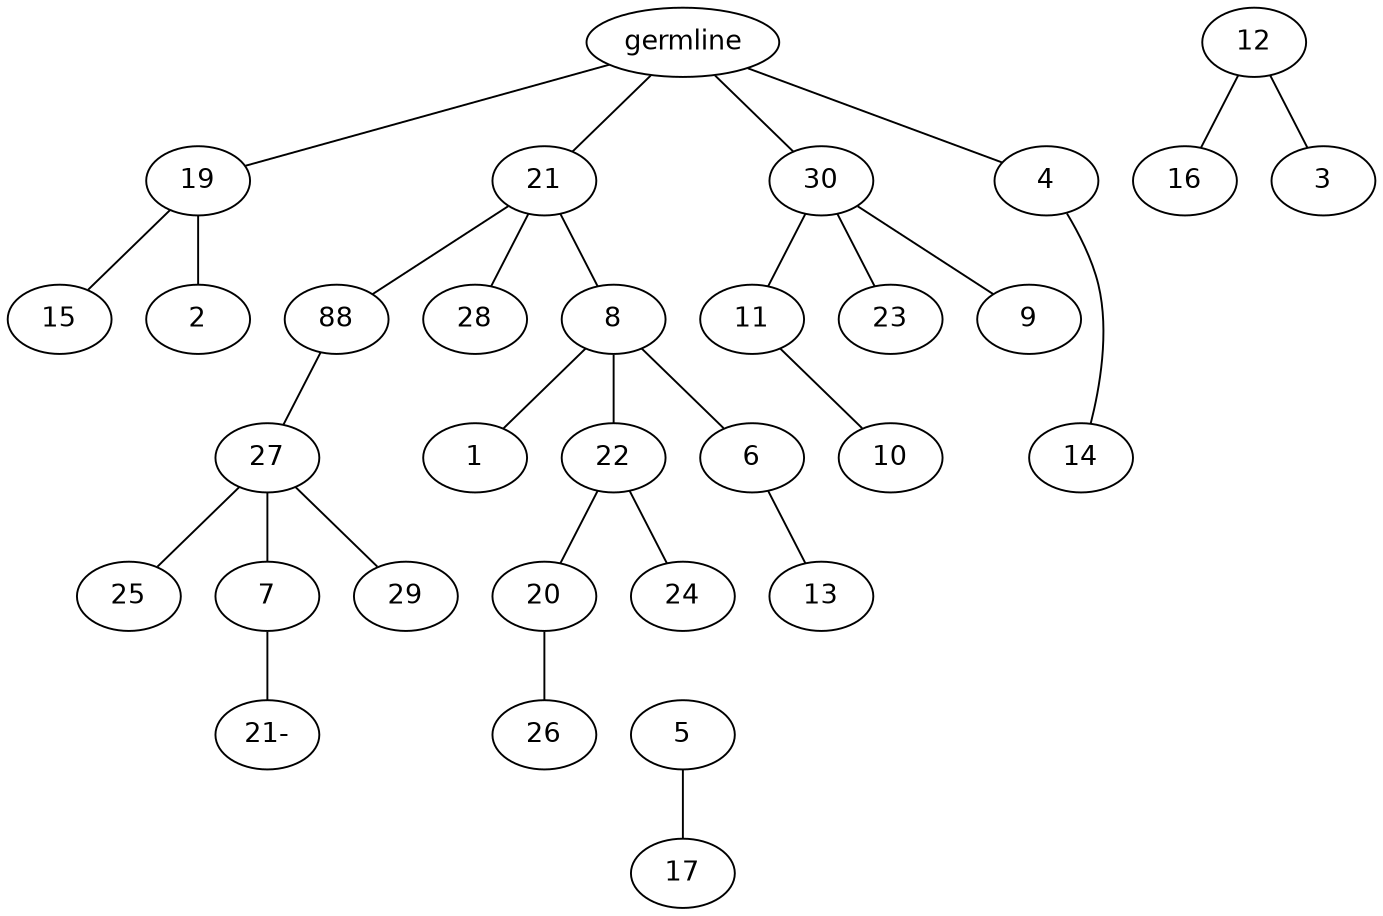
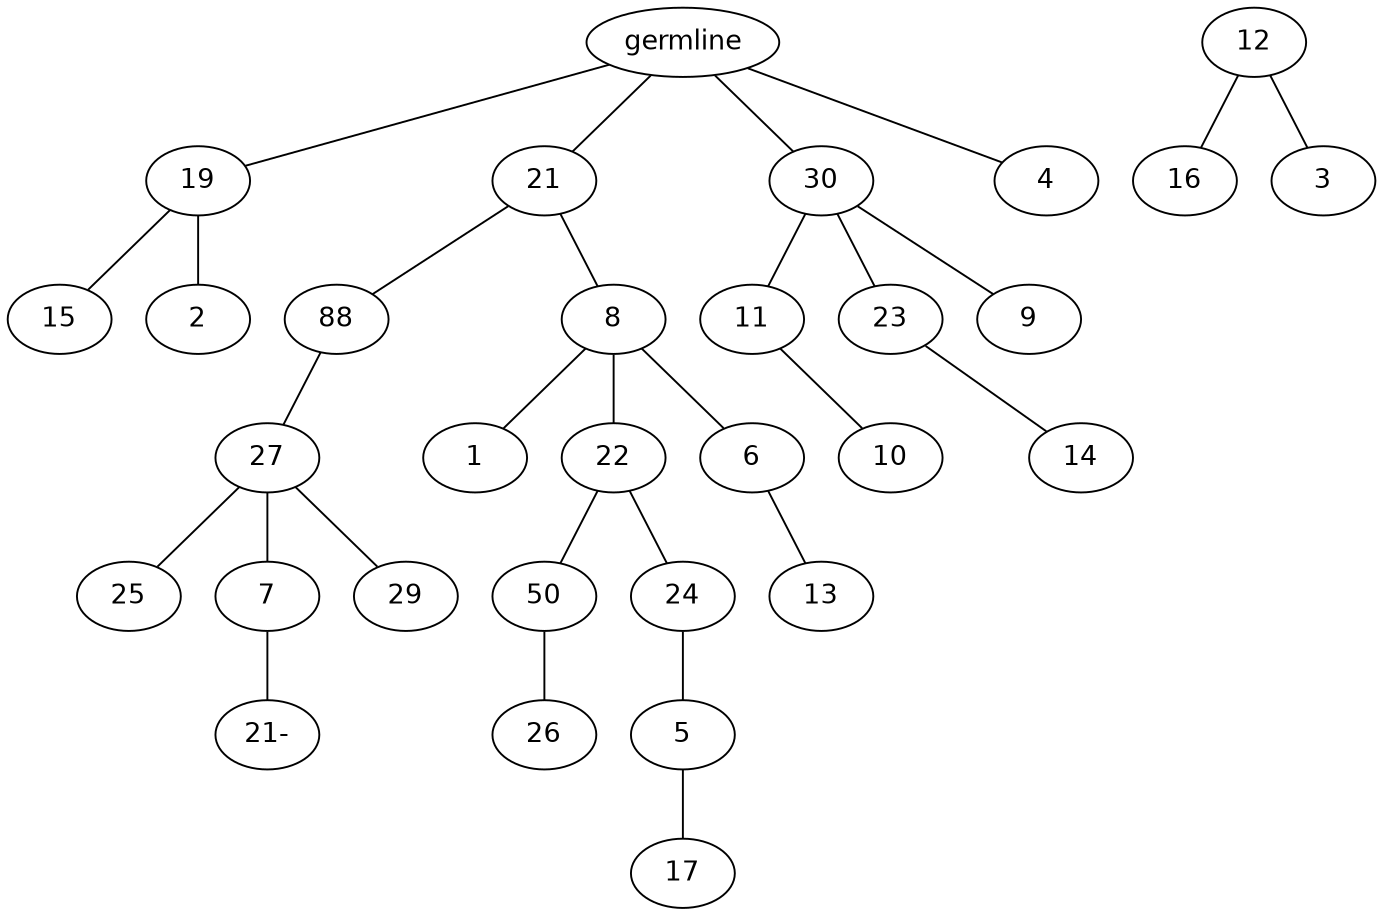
edge "4" -- "14": now "23" -- "14"
node "28": removed
node "20": label "20" -> "50"
edge "24" -- "5": added
